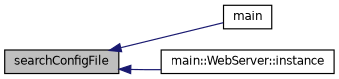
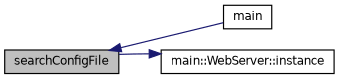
edge "main::WebServer::instance" -> "searchConfigFile": reversed
